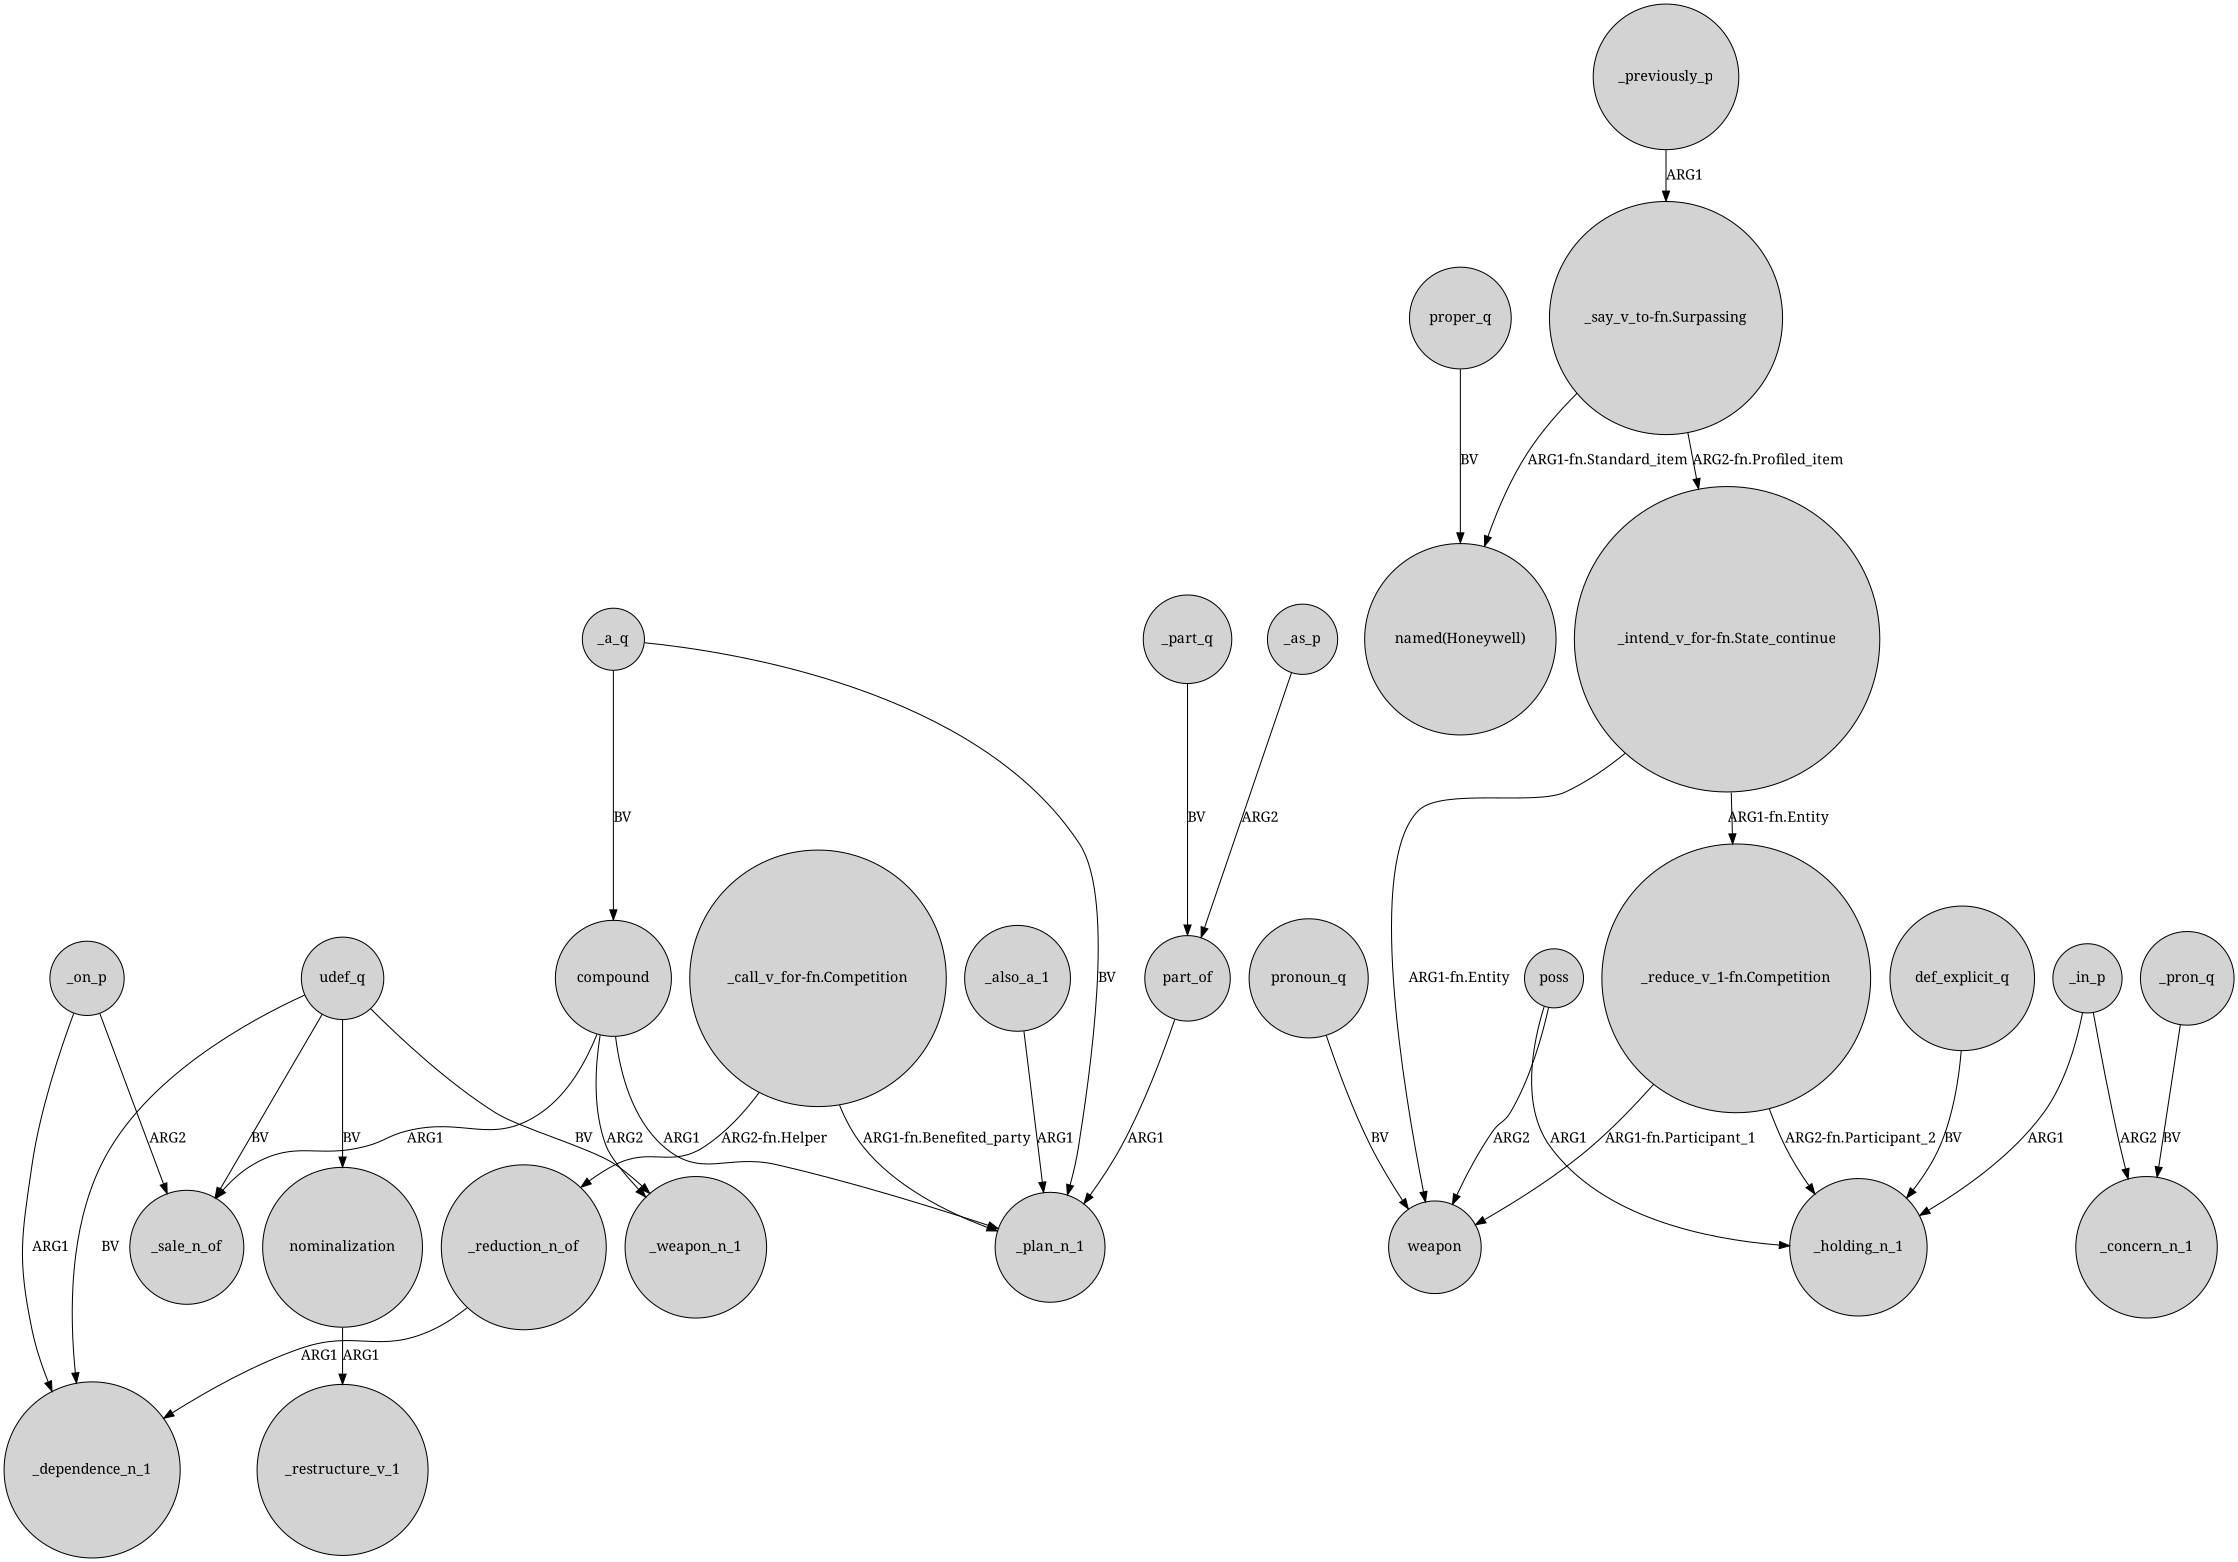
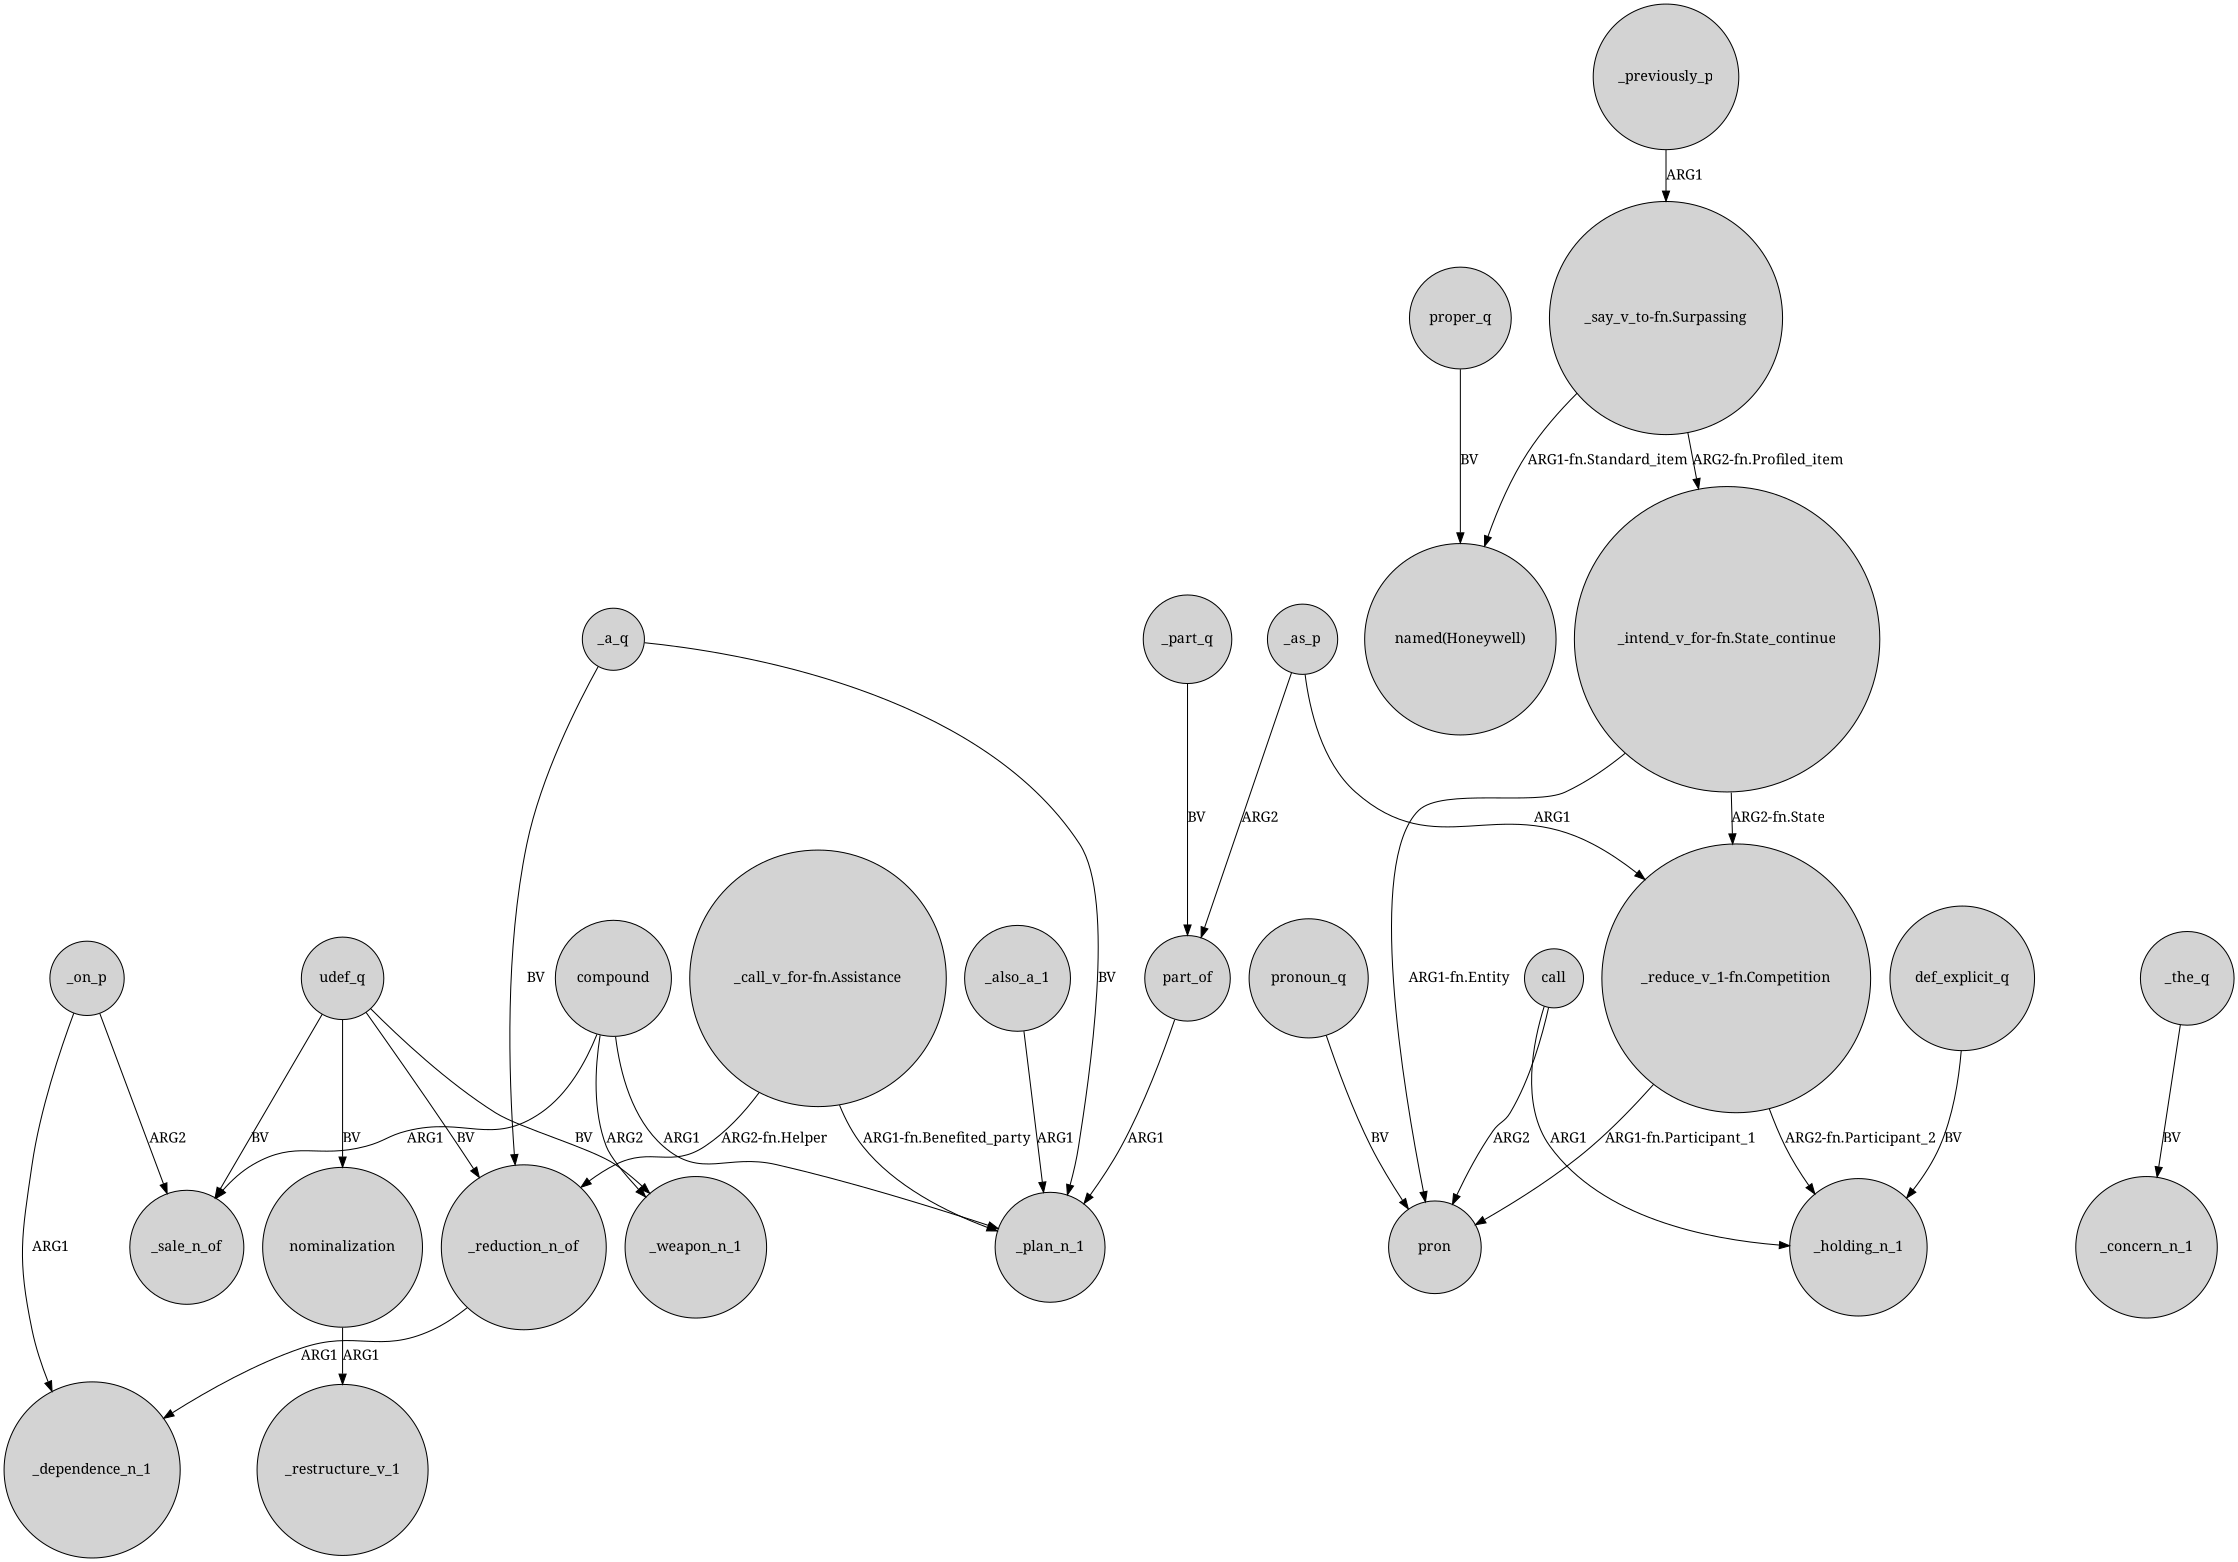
edge "_a_q" -> "compound": now "_a_q" -> "_reduction_n_of"
edge "_intend_v_for-fn.State_continue" -> "_reduce_v_1-fn.Competition": label "ARG1-fn.Entity" -> "ARG2-fn.State"
edge "_as_p" -> "_reduce_v_1-fn.Competition": added, label "ARG1"
node "_call_v_for-fn.Competition": label "_call_v_for-fn.Competition" -> "_call_v_for-fn.Assistance"
node "poss": label "poss" -> "call"
node "_in_p": removed
node "_pron_q": label "_pron_q" -> "_the_q"
edge "udef_q" -> "_dependence_n_1": now "udef_q" -> "_reduction_n_of"
node "weapon": label "weapon" -> "pron"
